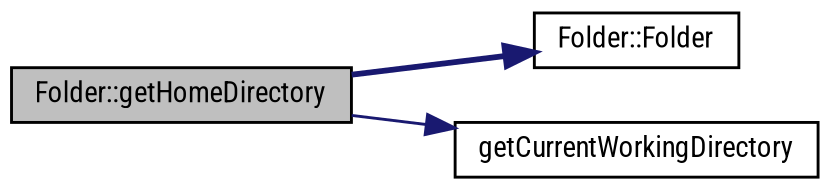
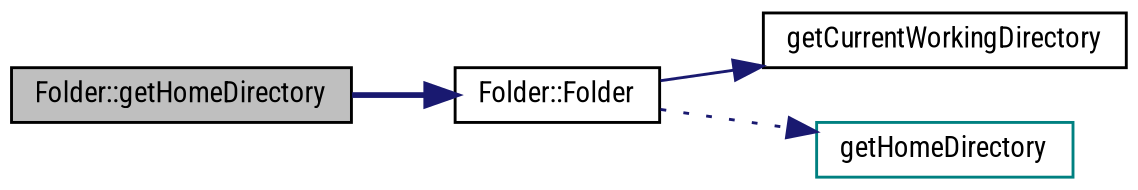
edge "Folder::getHomeDirectory" -> "getCurrentWorkingDirectory": now "Folder::Folder" -> "getCurrentWorkingDirectory"
node "getHomeDirectory": added
